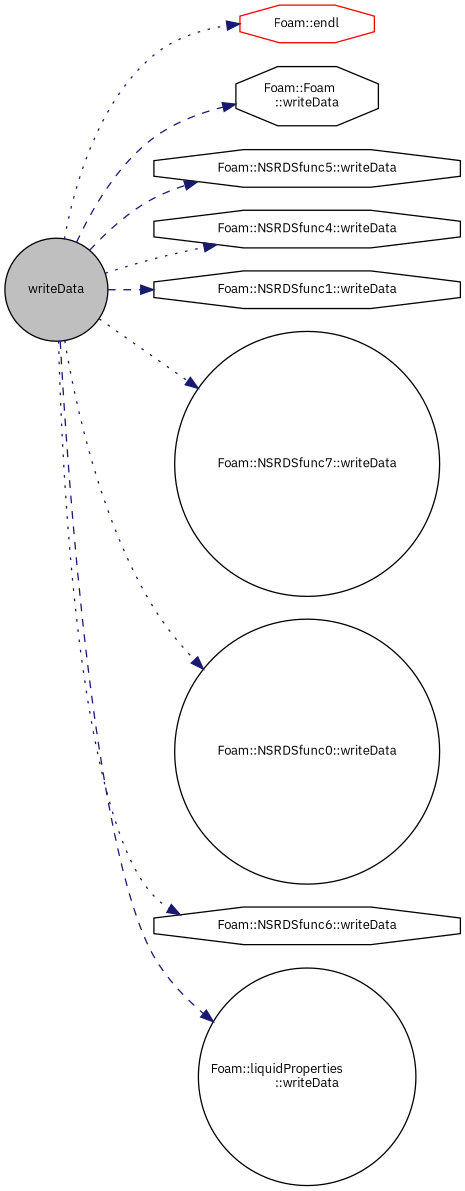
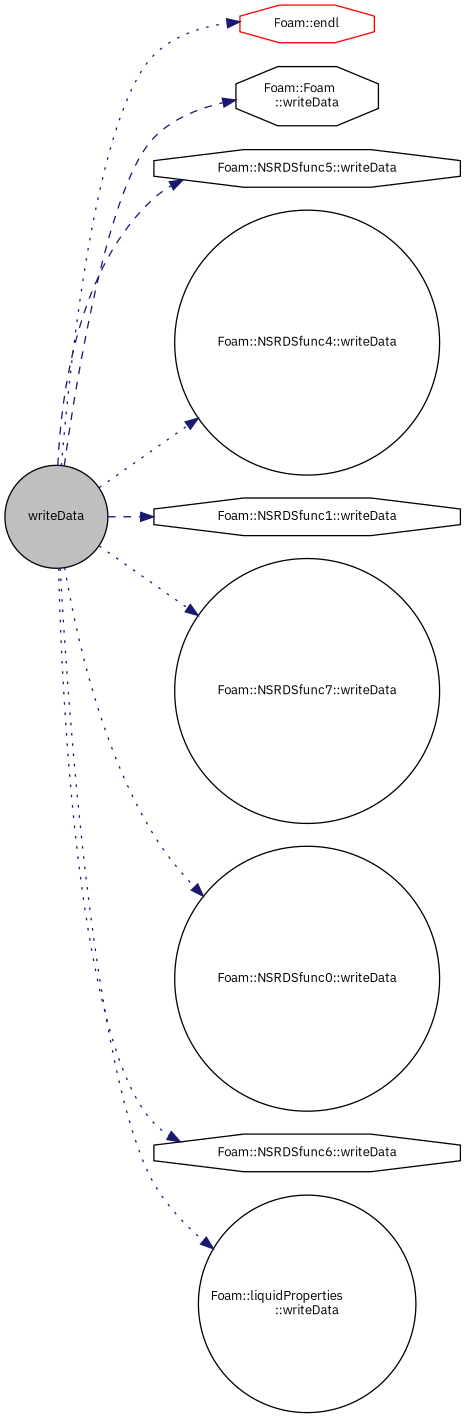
node "Foam::NSRDSfunc4::writeData": shape octagon -> circle
edge "writeData" -> "Foam::liquidProperties ::writeData": style dashed -> dotted
